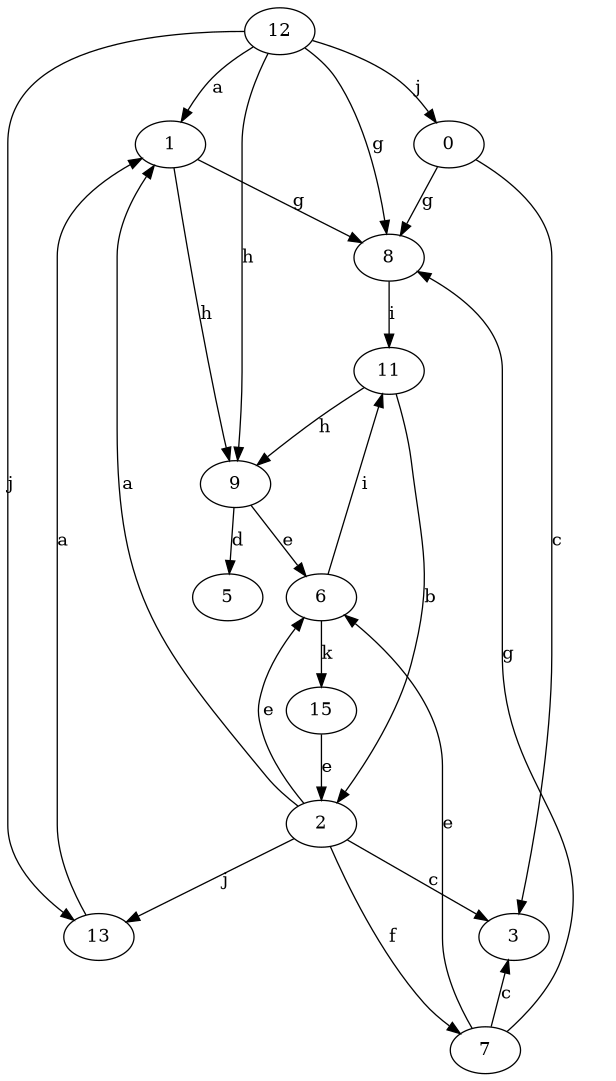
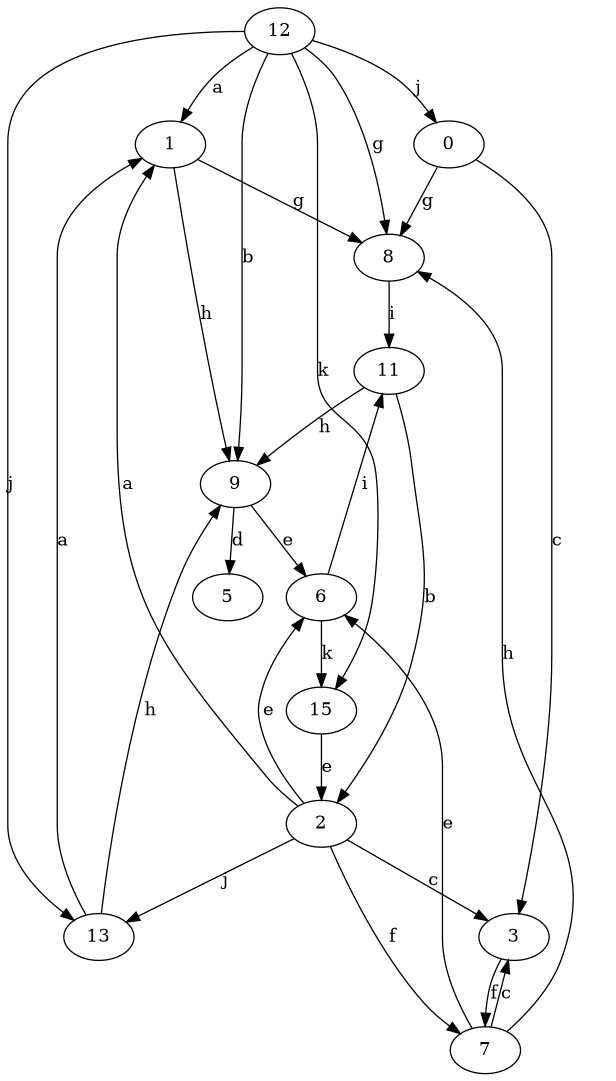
edge "12" -> "9": label "h" -> "b"
edge "12" -> "15": added, label "k"
edge "7" -> "8": label "g" -> "h"
edge "13" -> "9": added, label "h"
edge "3" -> "7": added, label "f"
